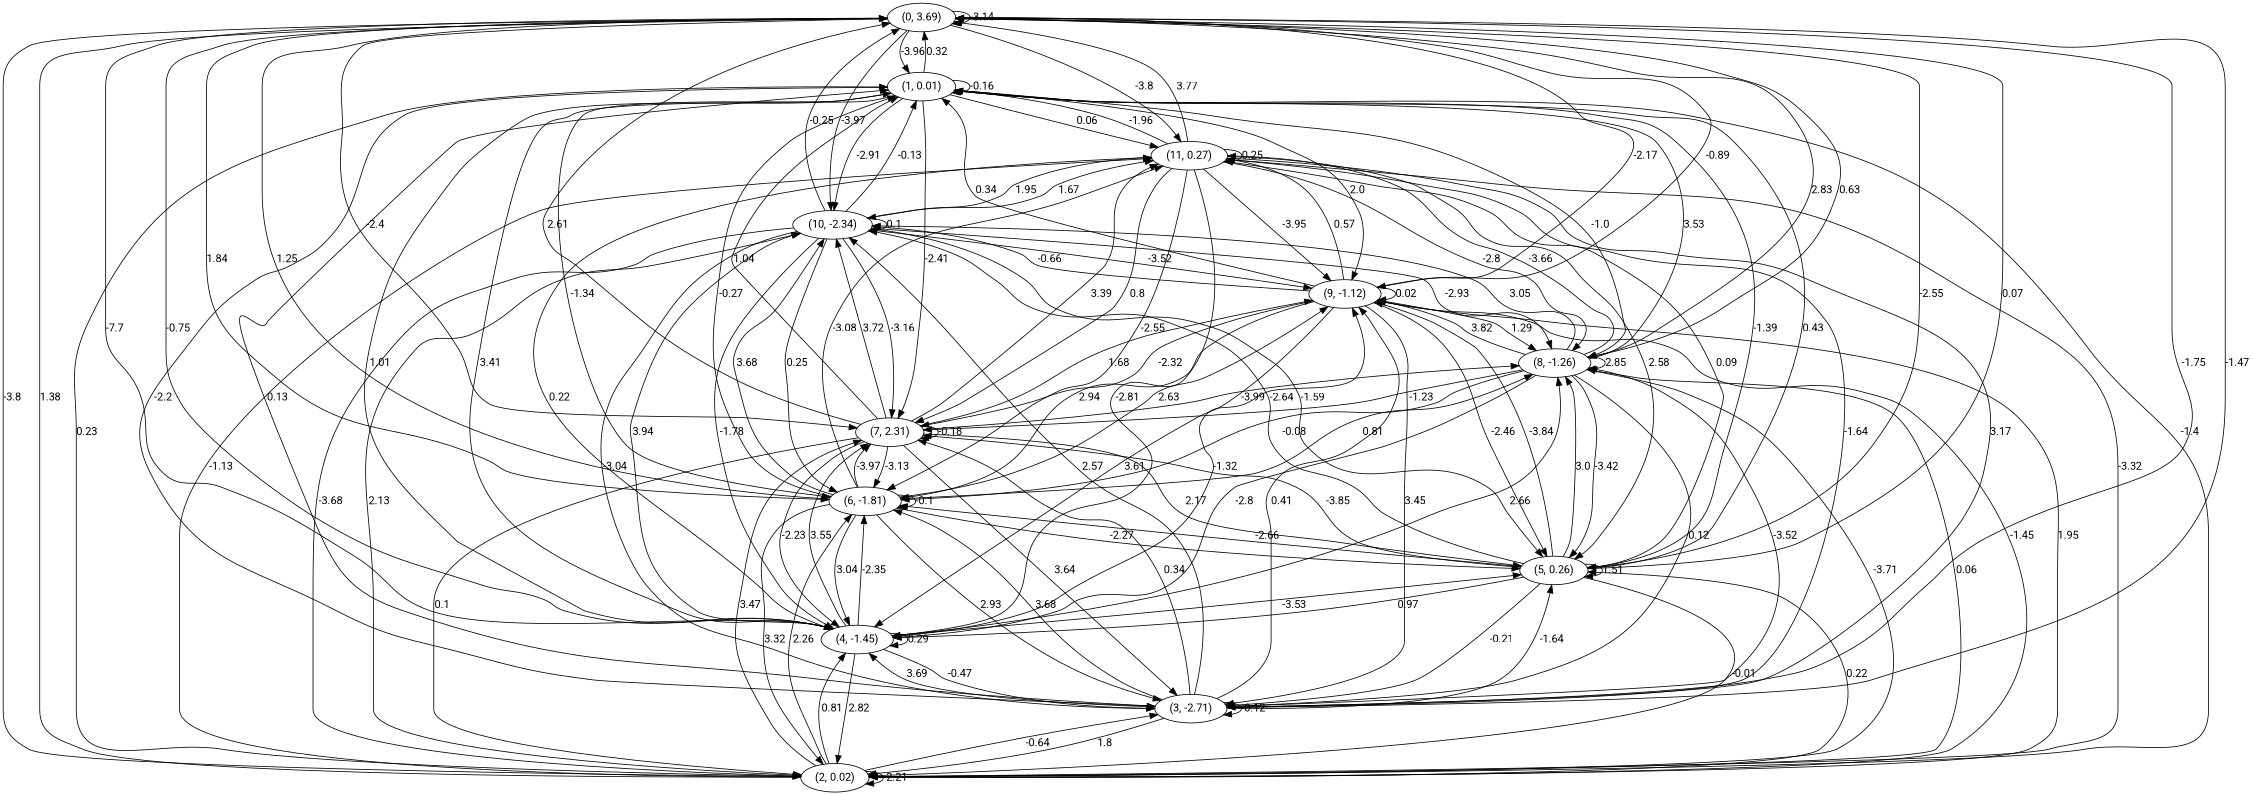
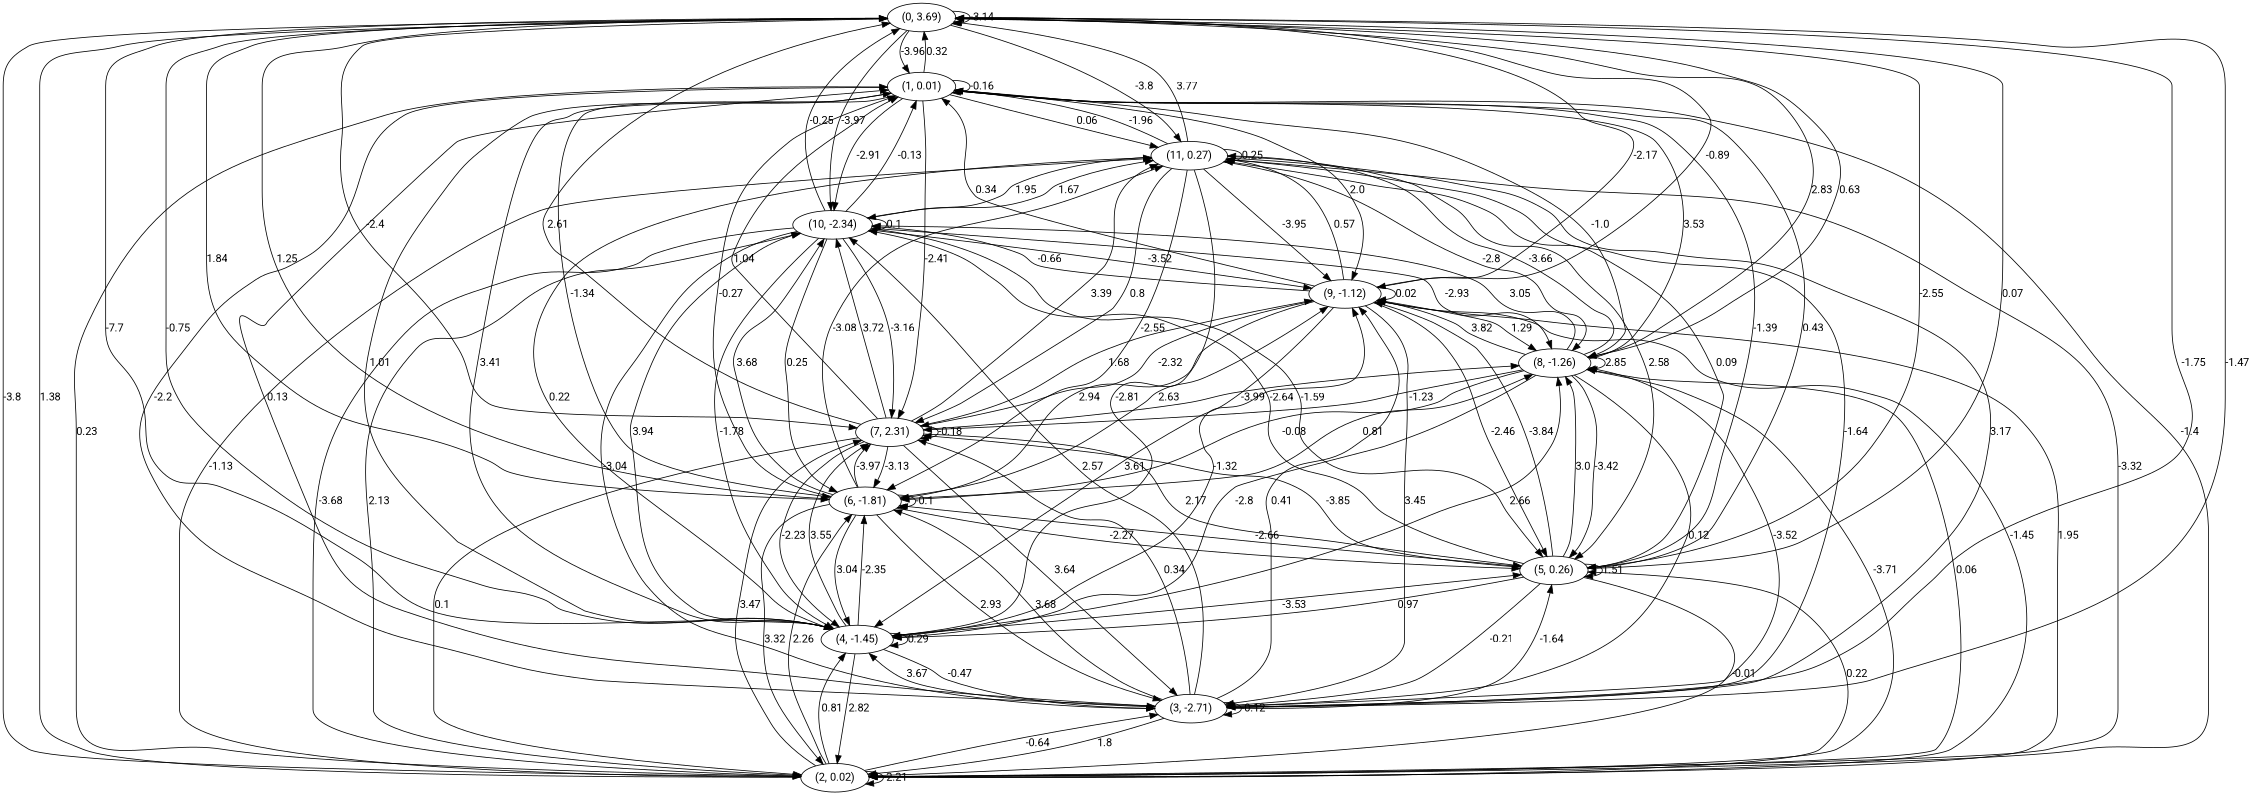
edge "(3, -2.71)" -> "(4, -1.45)": label "3.69" -> "3.67"
